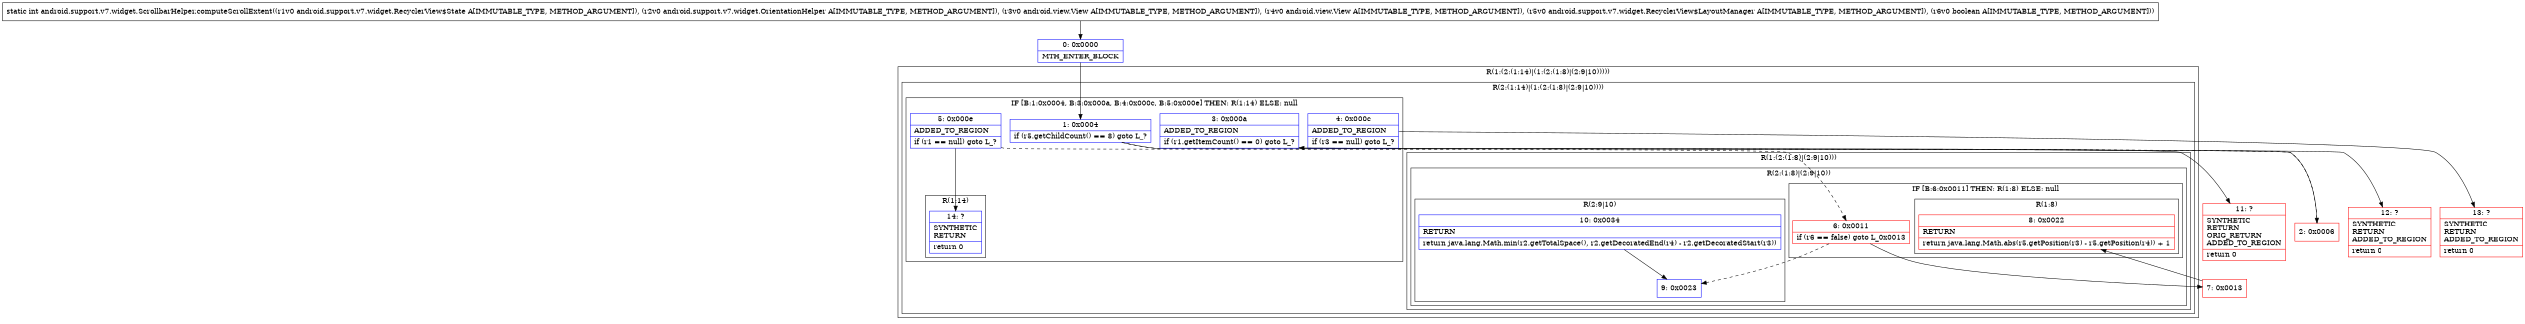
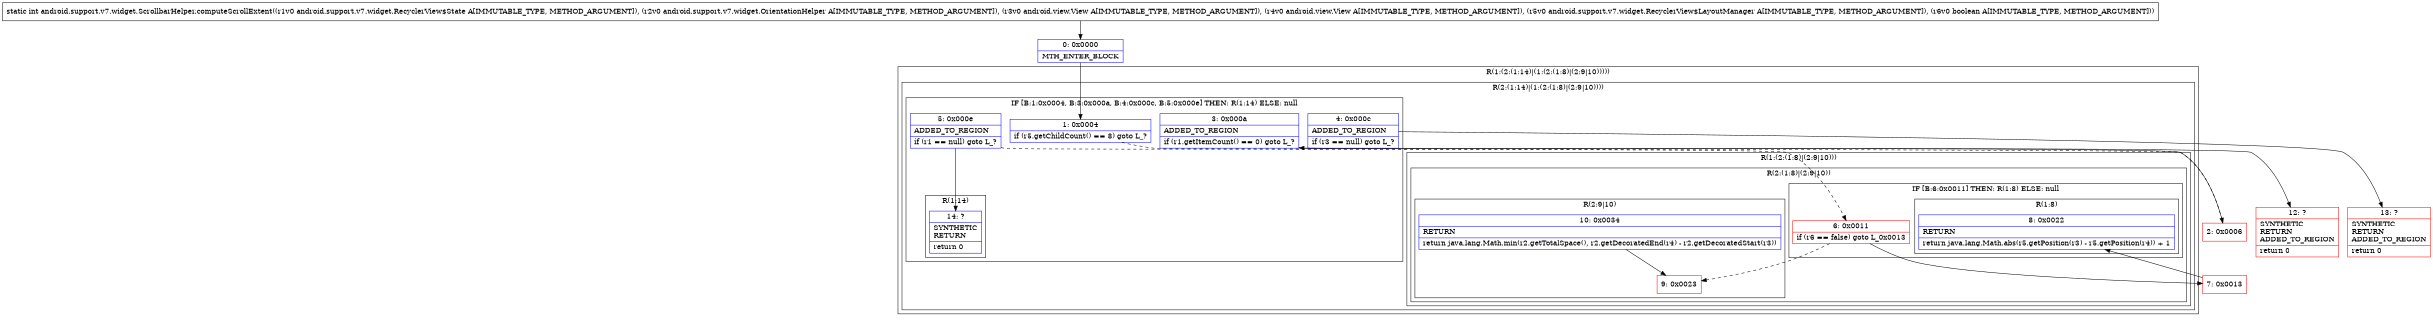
node "8: 0x0022": color red -> blue
node "11: ?": removed
node "9: 0x0023": color blue -> red
